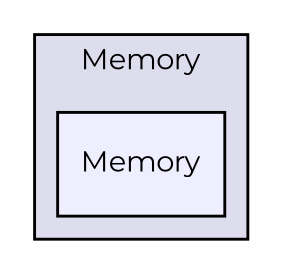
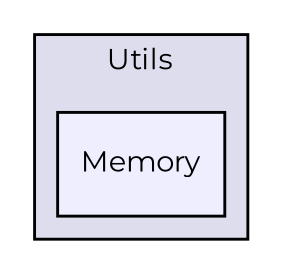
cluster "Memory": label "Memory" -> "Utils"
